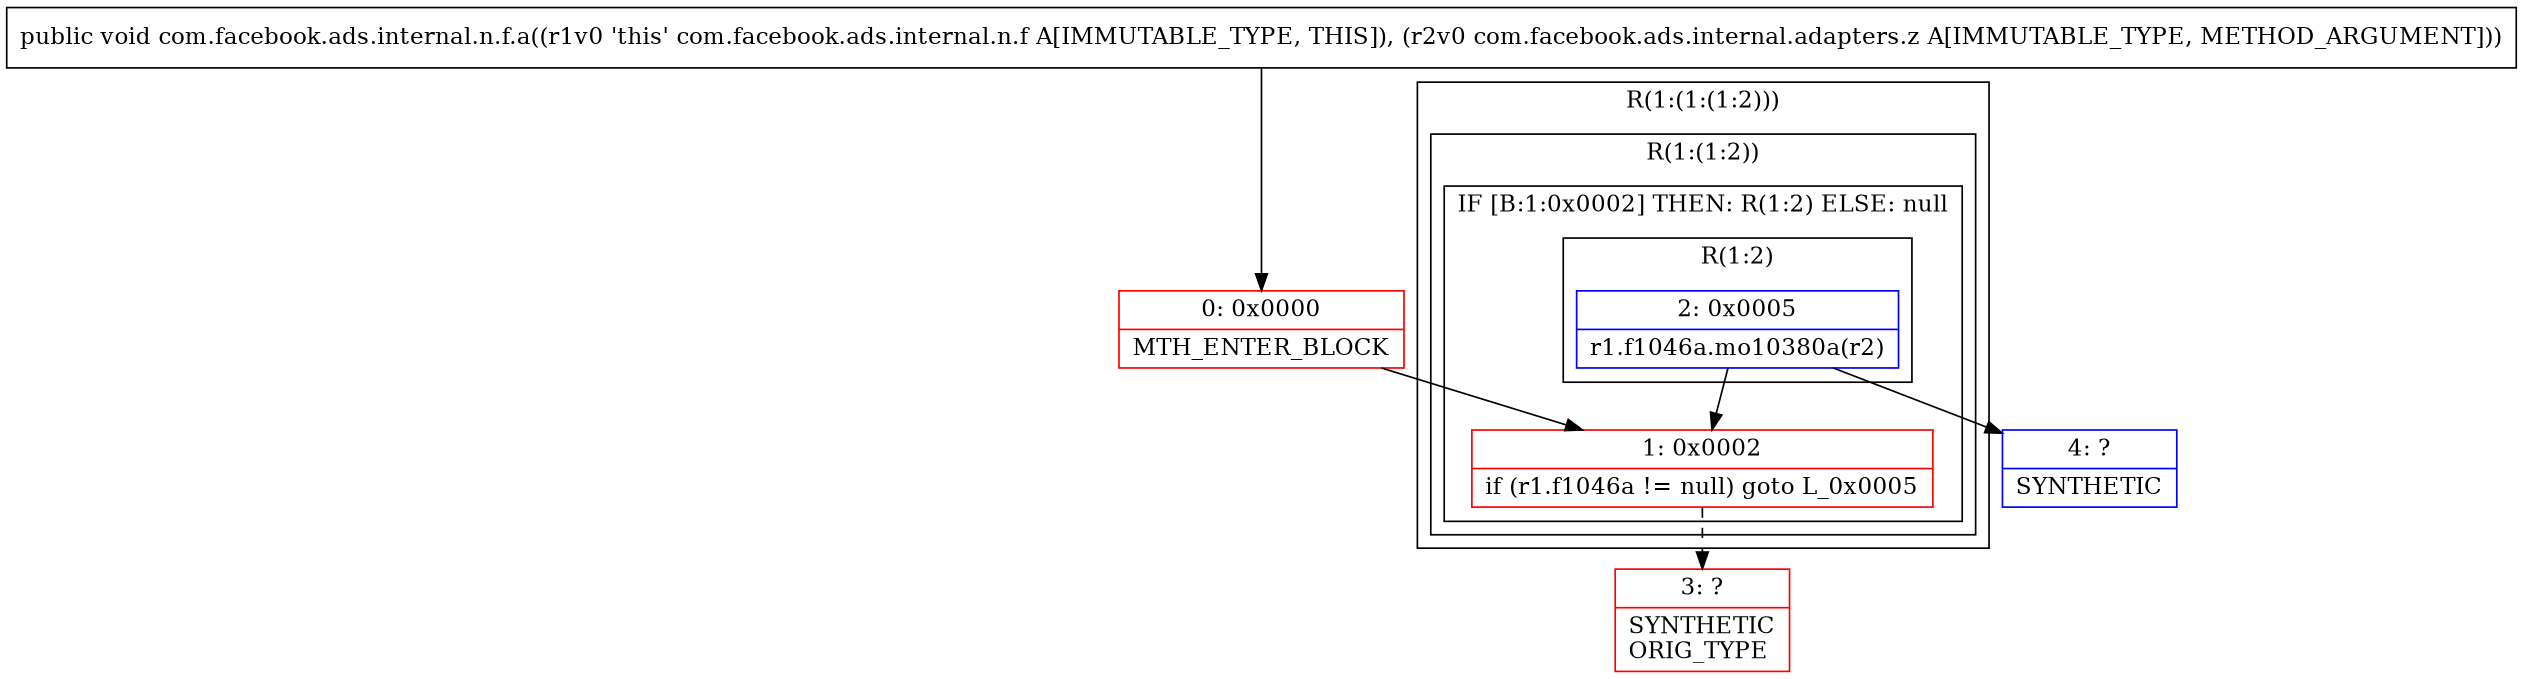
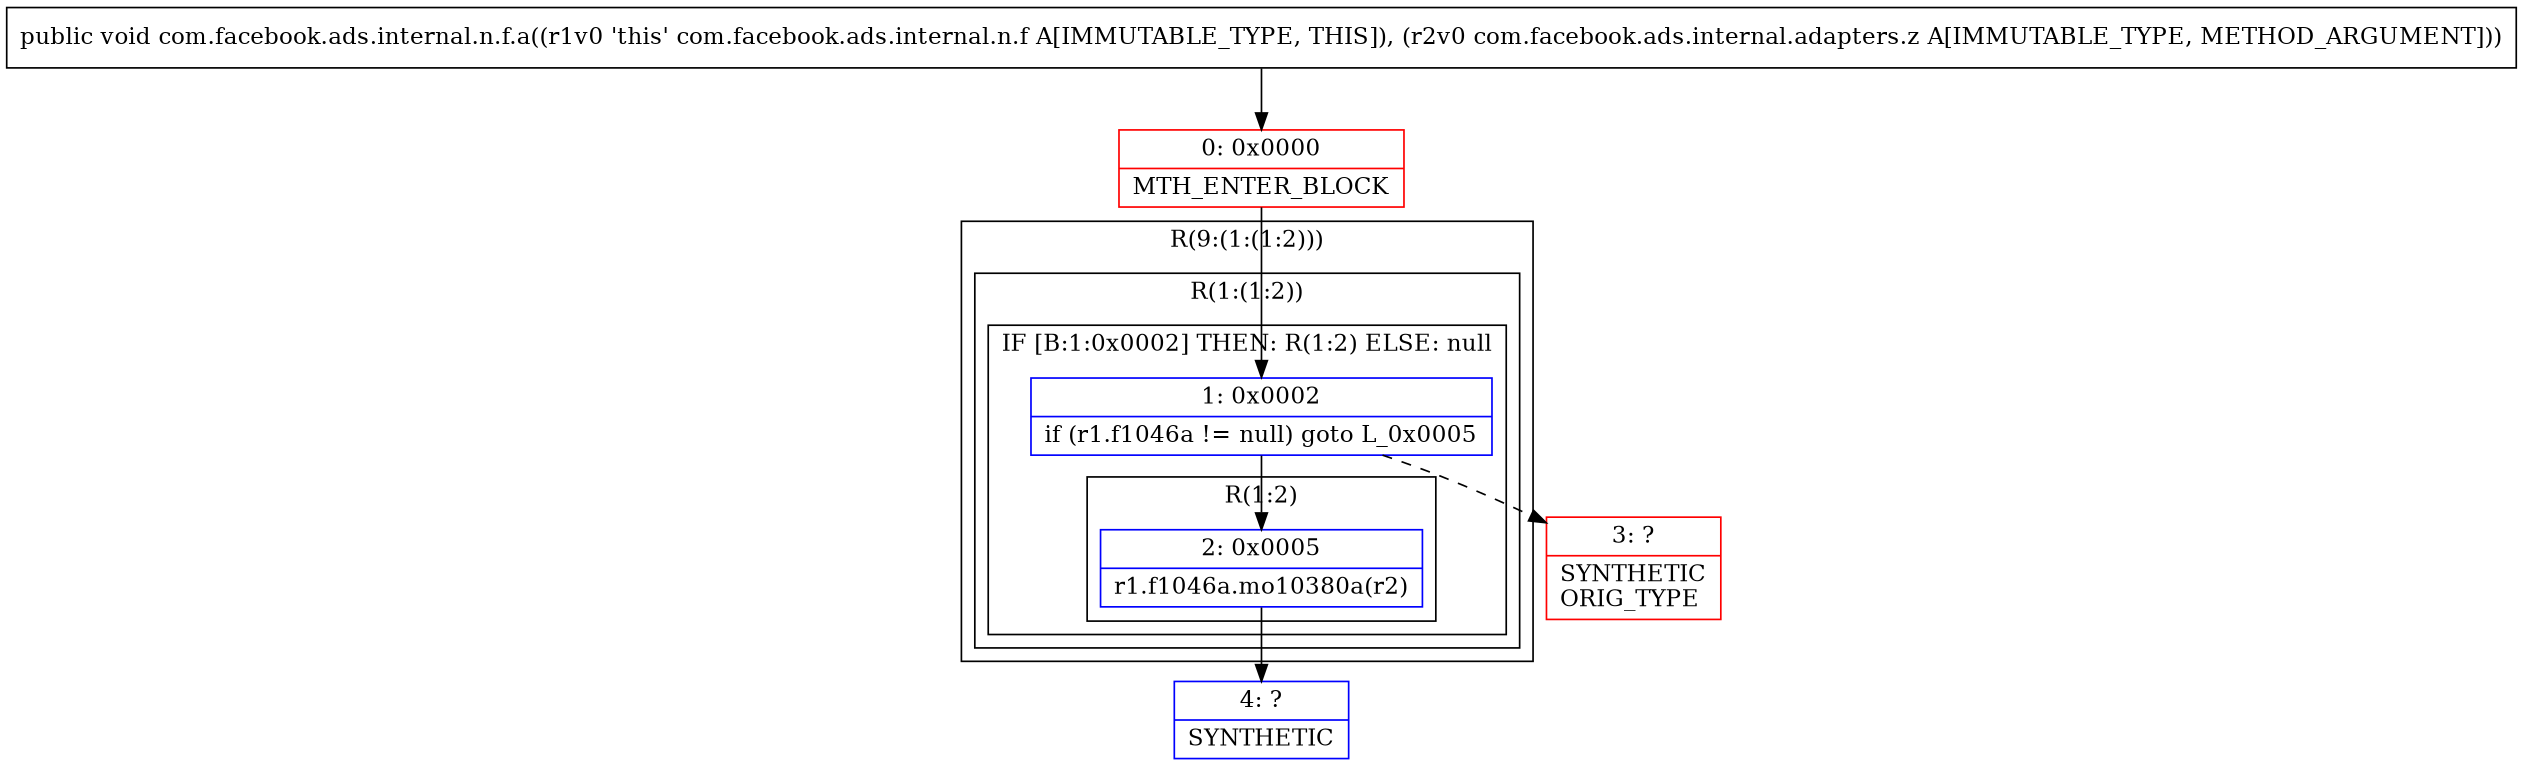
cluster "R(1:(1:(1:2)))": label "R(1:(1:(1:2)))" -> "R(9:(1:(1:2)))"
edge "2: 0x0005" -> "1: 0x0002": reversed
node "1: 0x0002": color red -> blue
